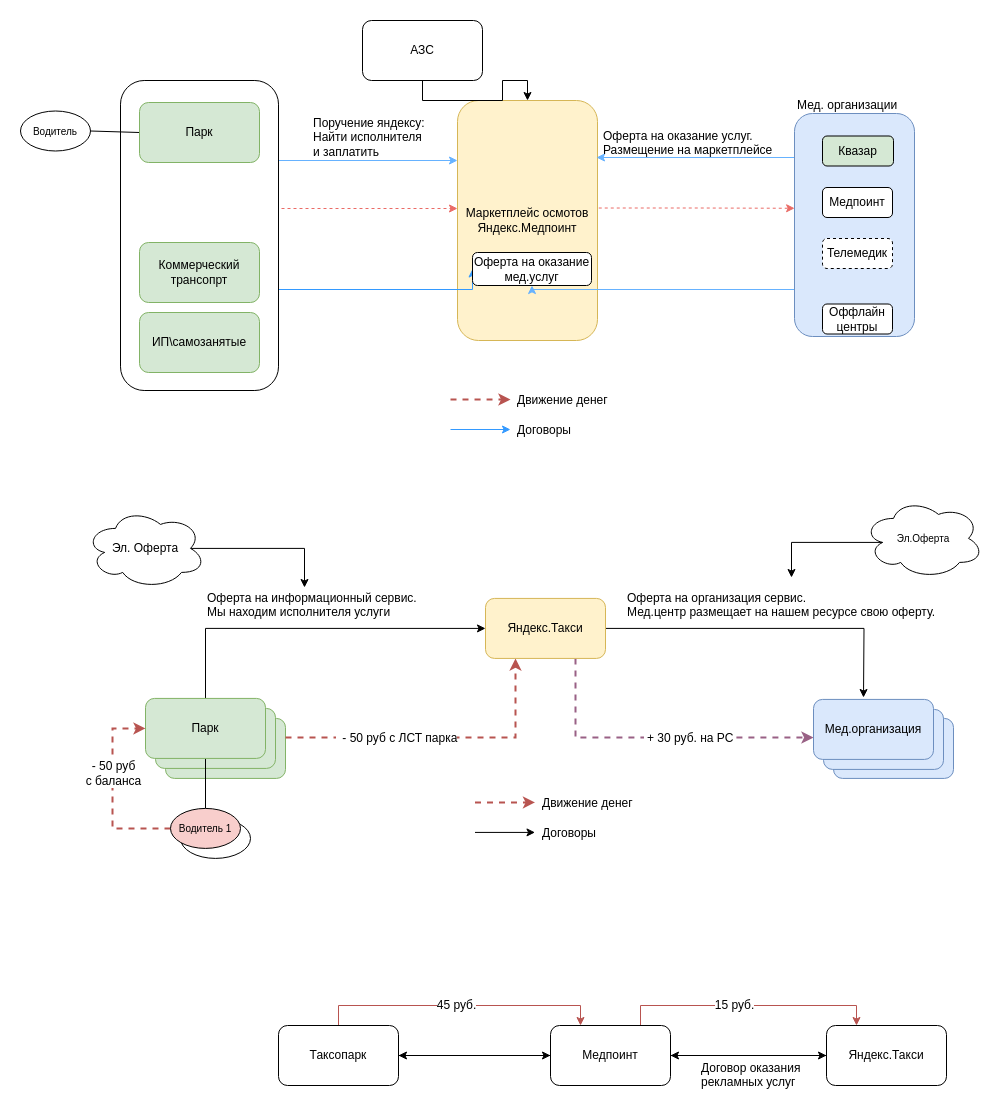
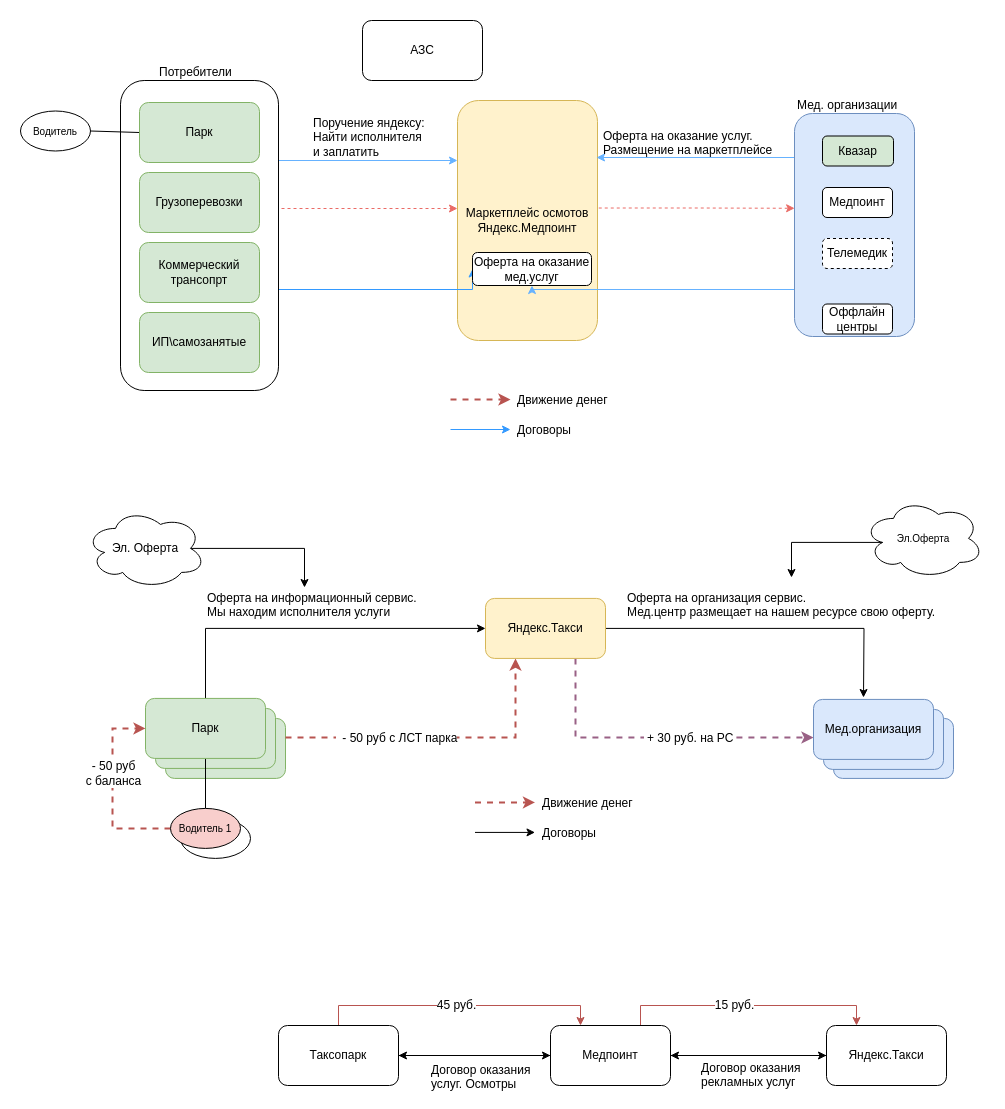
node "Потребители": added
edge "АЗС" -> "Маркетплейс осмотов Яндекс.Медпоинт": removed
node "Грузоперевозки": added
node "Договор оказания услуг. Осмотры": added
